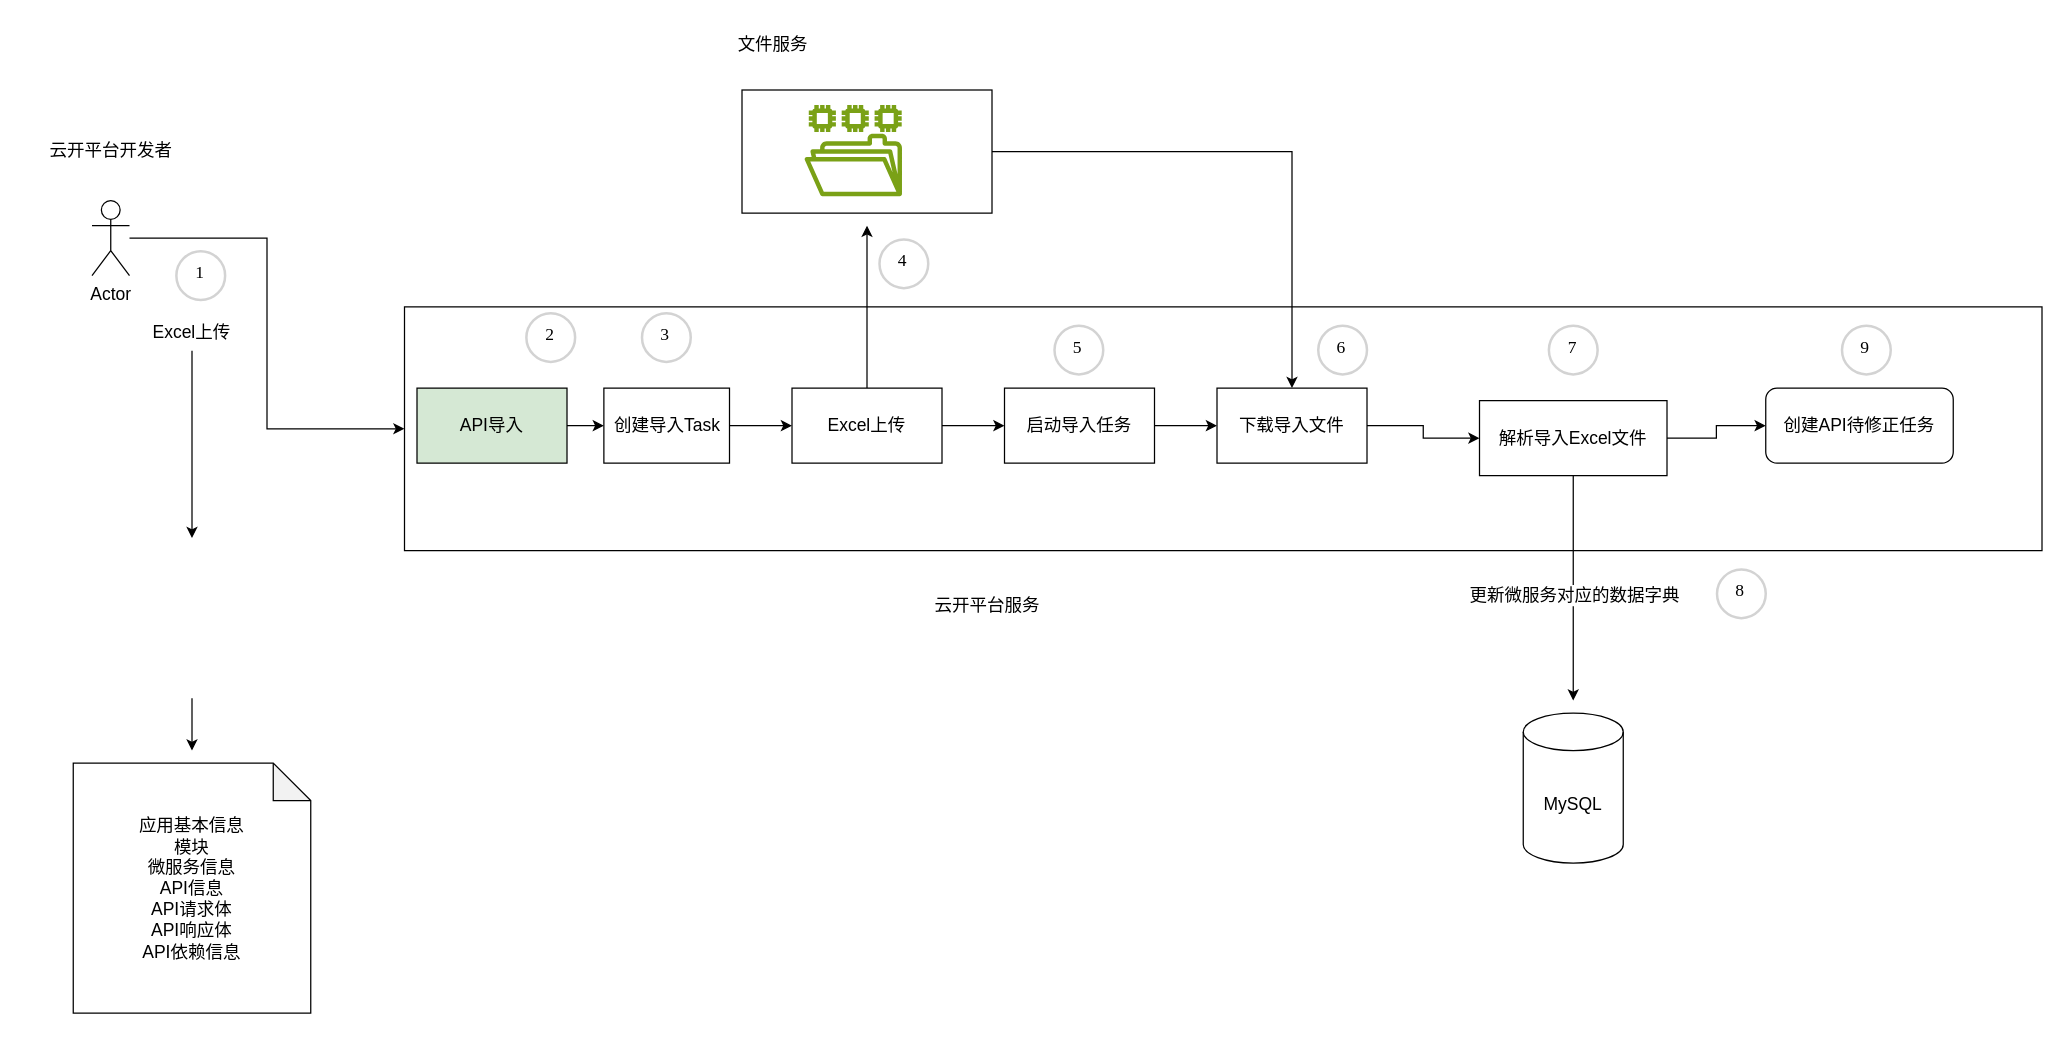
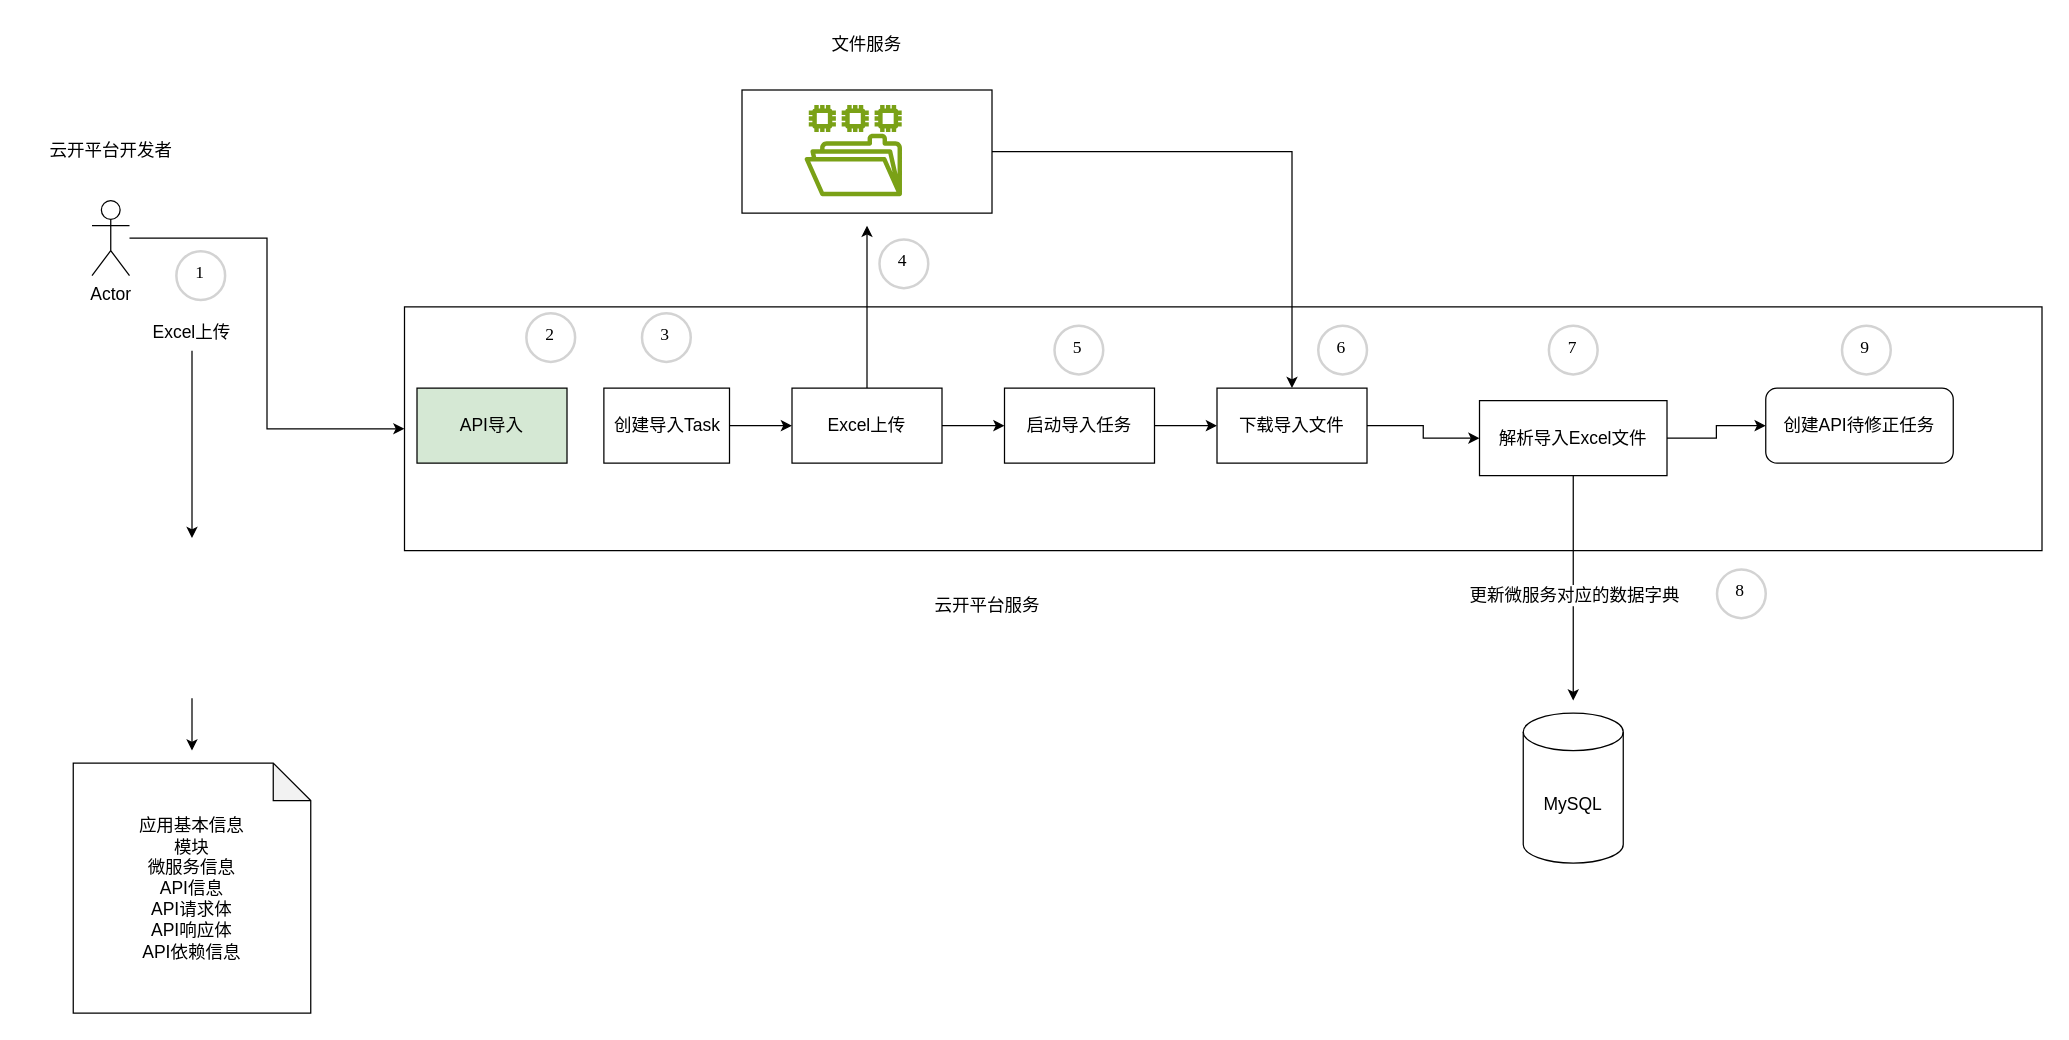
node "文件服务": moved (773, 44) -> (867, 44)
edge "API导入" -> "创建导入Task": removed
